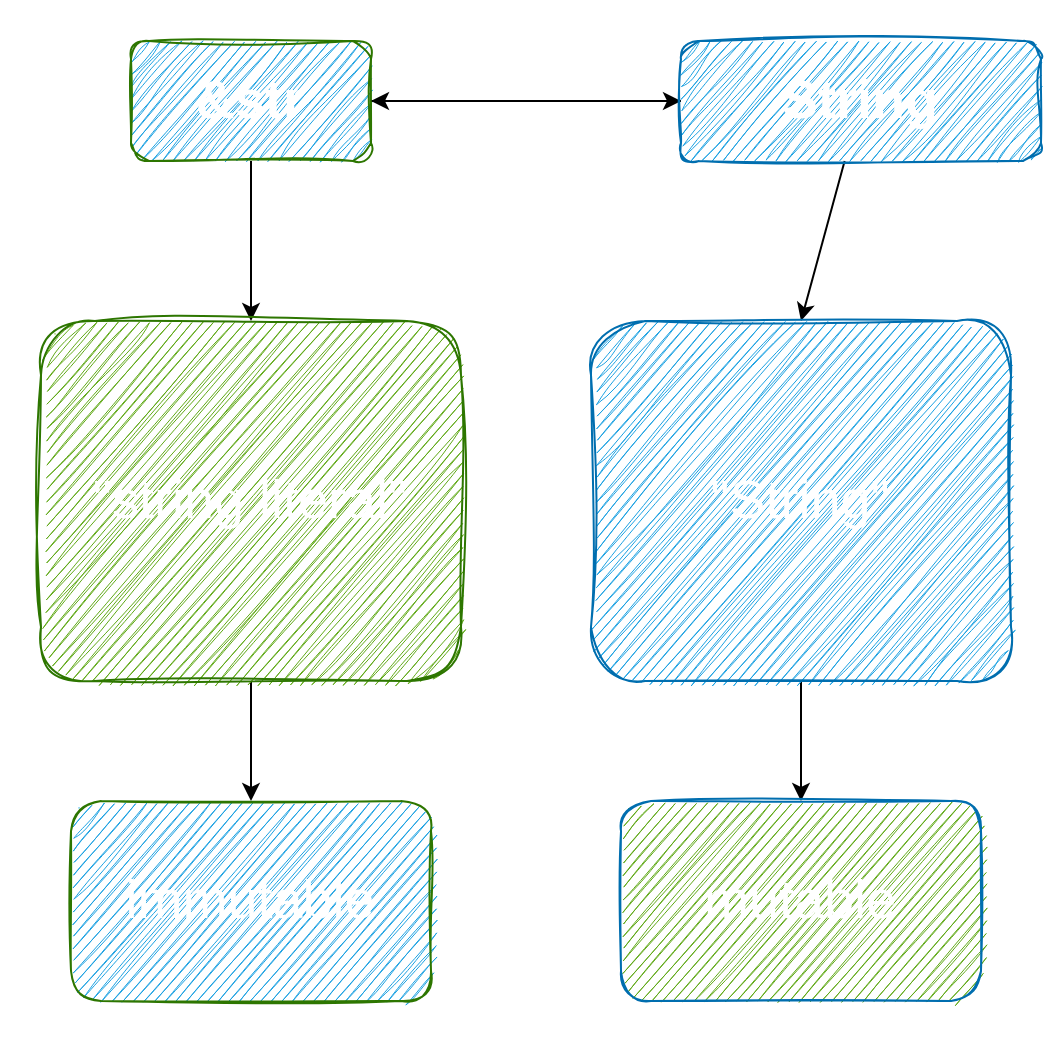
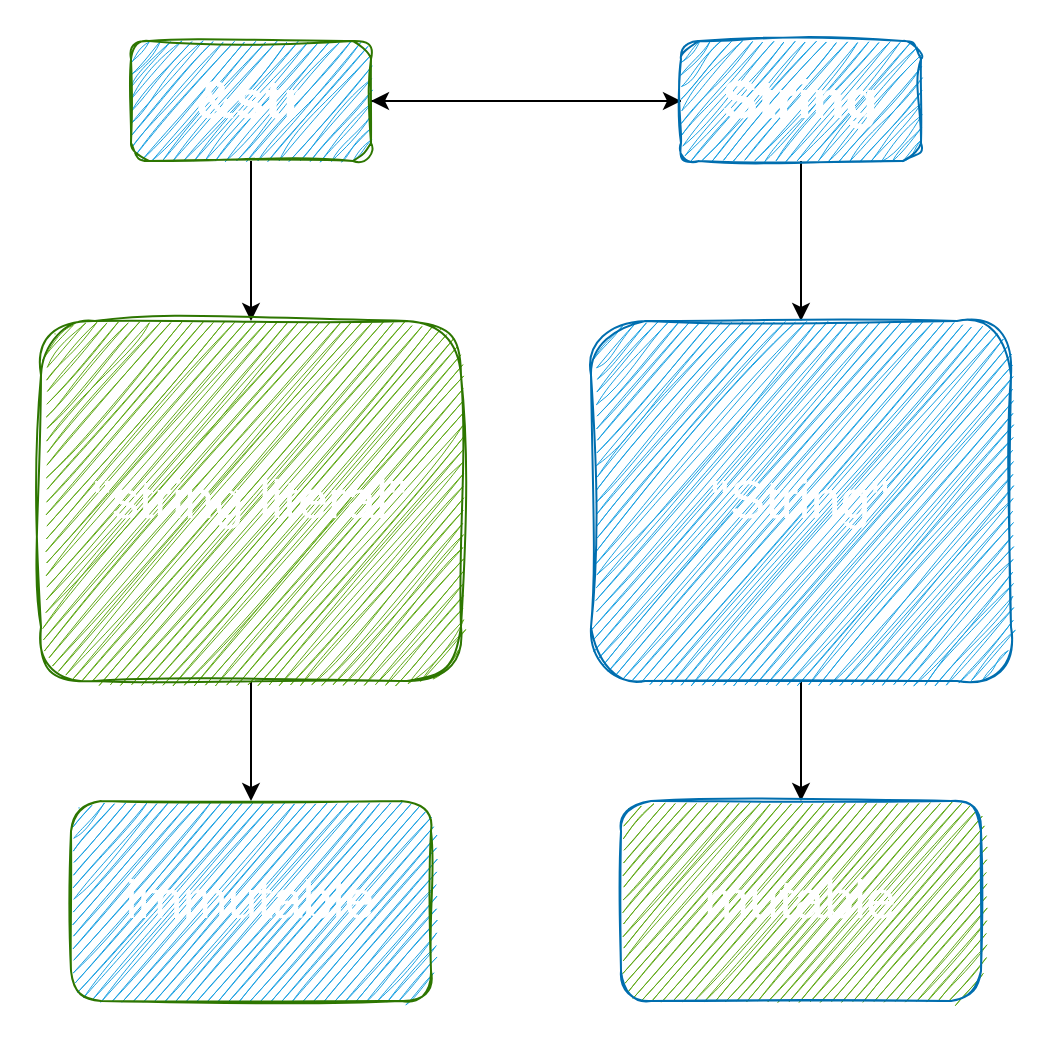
node "String": size 360x120 -> 240x120
